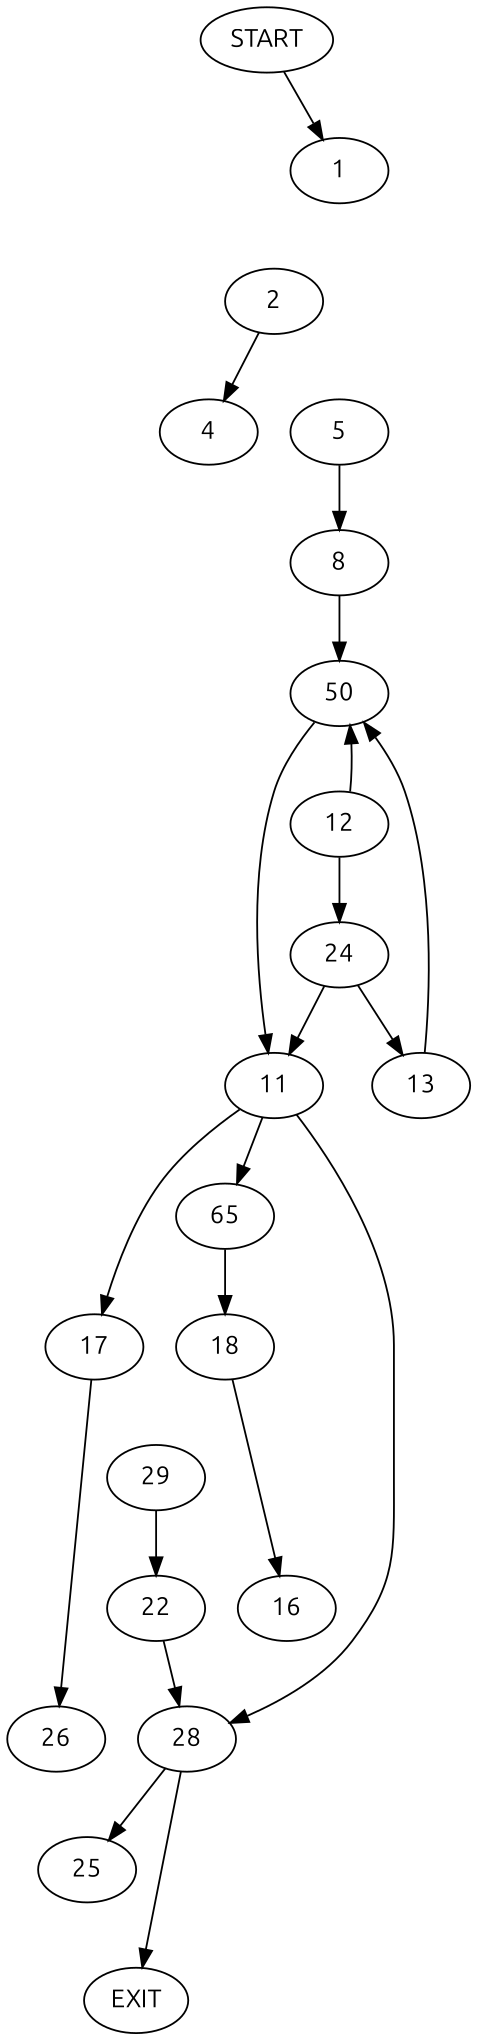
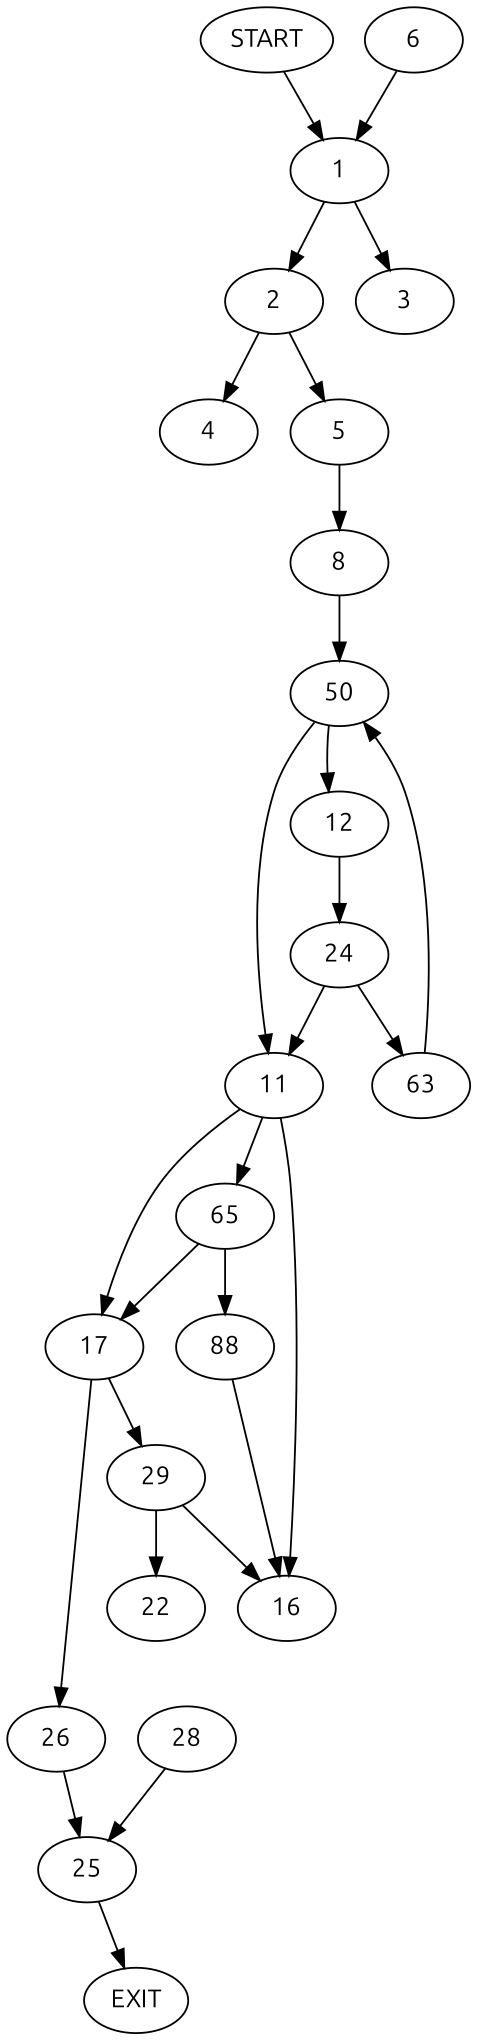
node "6": added
edge "1" -> "2": added
node "3": added
edge "2" -> "5": added
edge "12" -> "50": reversed
node "13": label "13" -> "63"
edge "65" -> "17": added
node "18": label "18" -> "88"
edge "17" -> "29": added
edge "11" -> "28": now "11" -> "16"
edge "29" -> "16": added
edge "22" -> "28": removed
edge "26" -> "25": added
edge "28" -> "EXIT": now "25" -> "EXIT"
